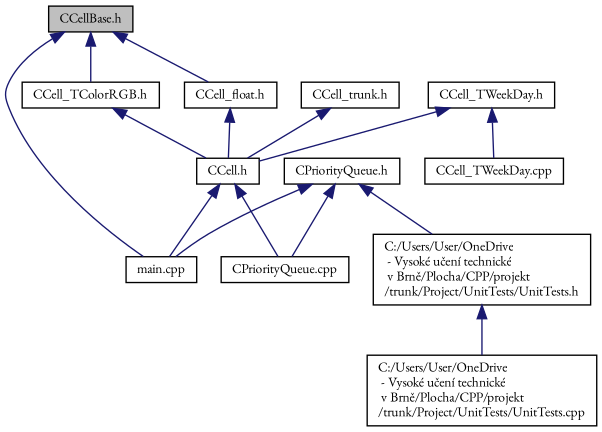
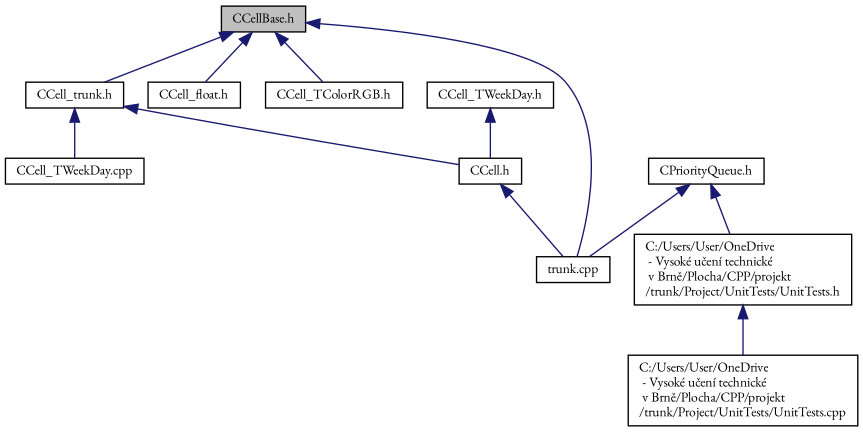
edge "CCell_trunk.h" -> "CCellBase.h": added
edge "CCell.h" -> "CCell_TColorRGB.h": removed
edge "CCell.h" -> "CCell_float.h": removed
edge "CCell_TWeekDay.cpp" -> "CCell_TWeekDay.h": now "CCell_TWeekDay.cpp" -> "CCell_trunk.h"
node "main.cpp": label "main.cpp" -> "trunk.cpp"
node "CPriorityQueue.cpp": removed
